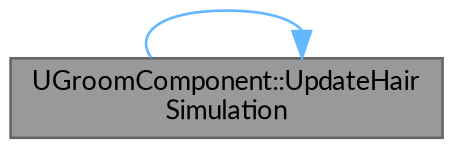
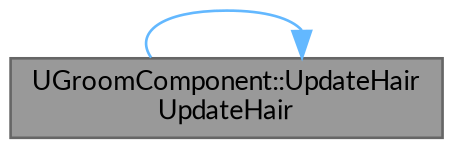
node "UGroomComponent::UpdateHair Simulation": label "UGroomComponent::UpdateHair Simulation" -> "UGroomComponent::UpdateHair UpdateHair"
